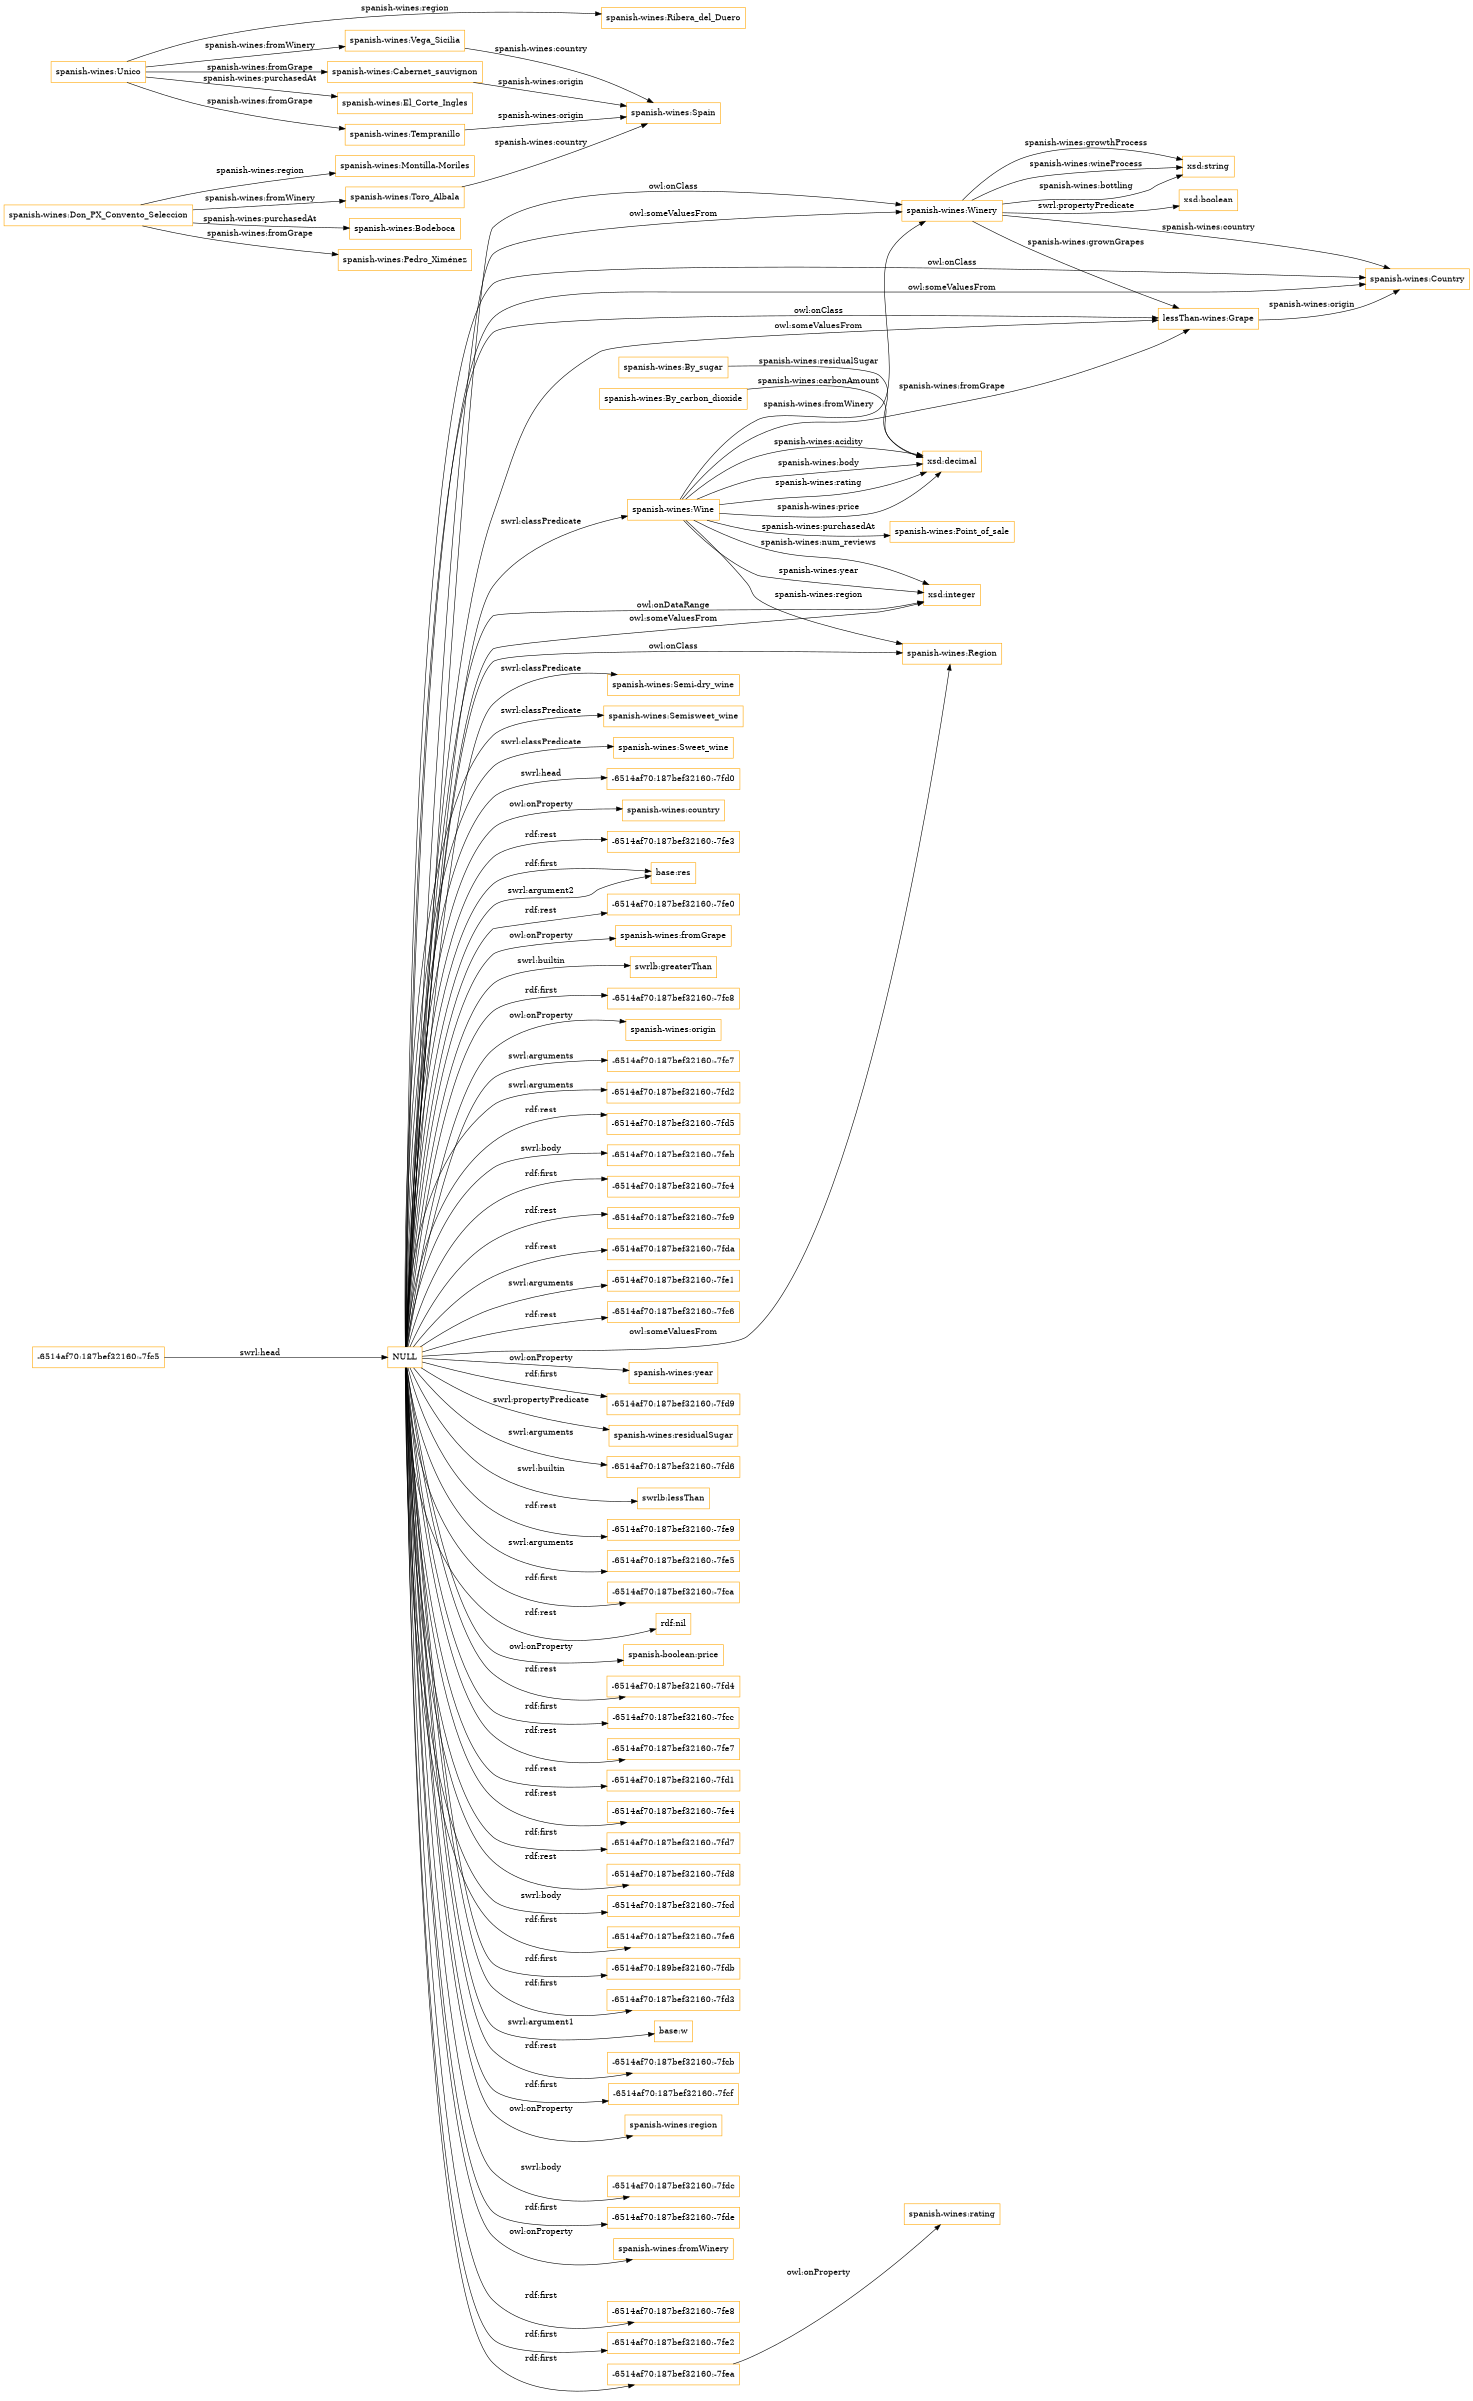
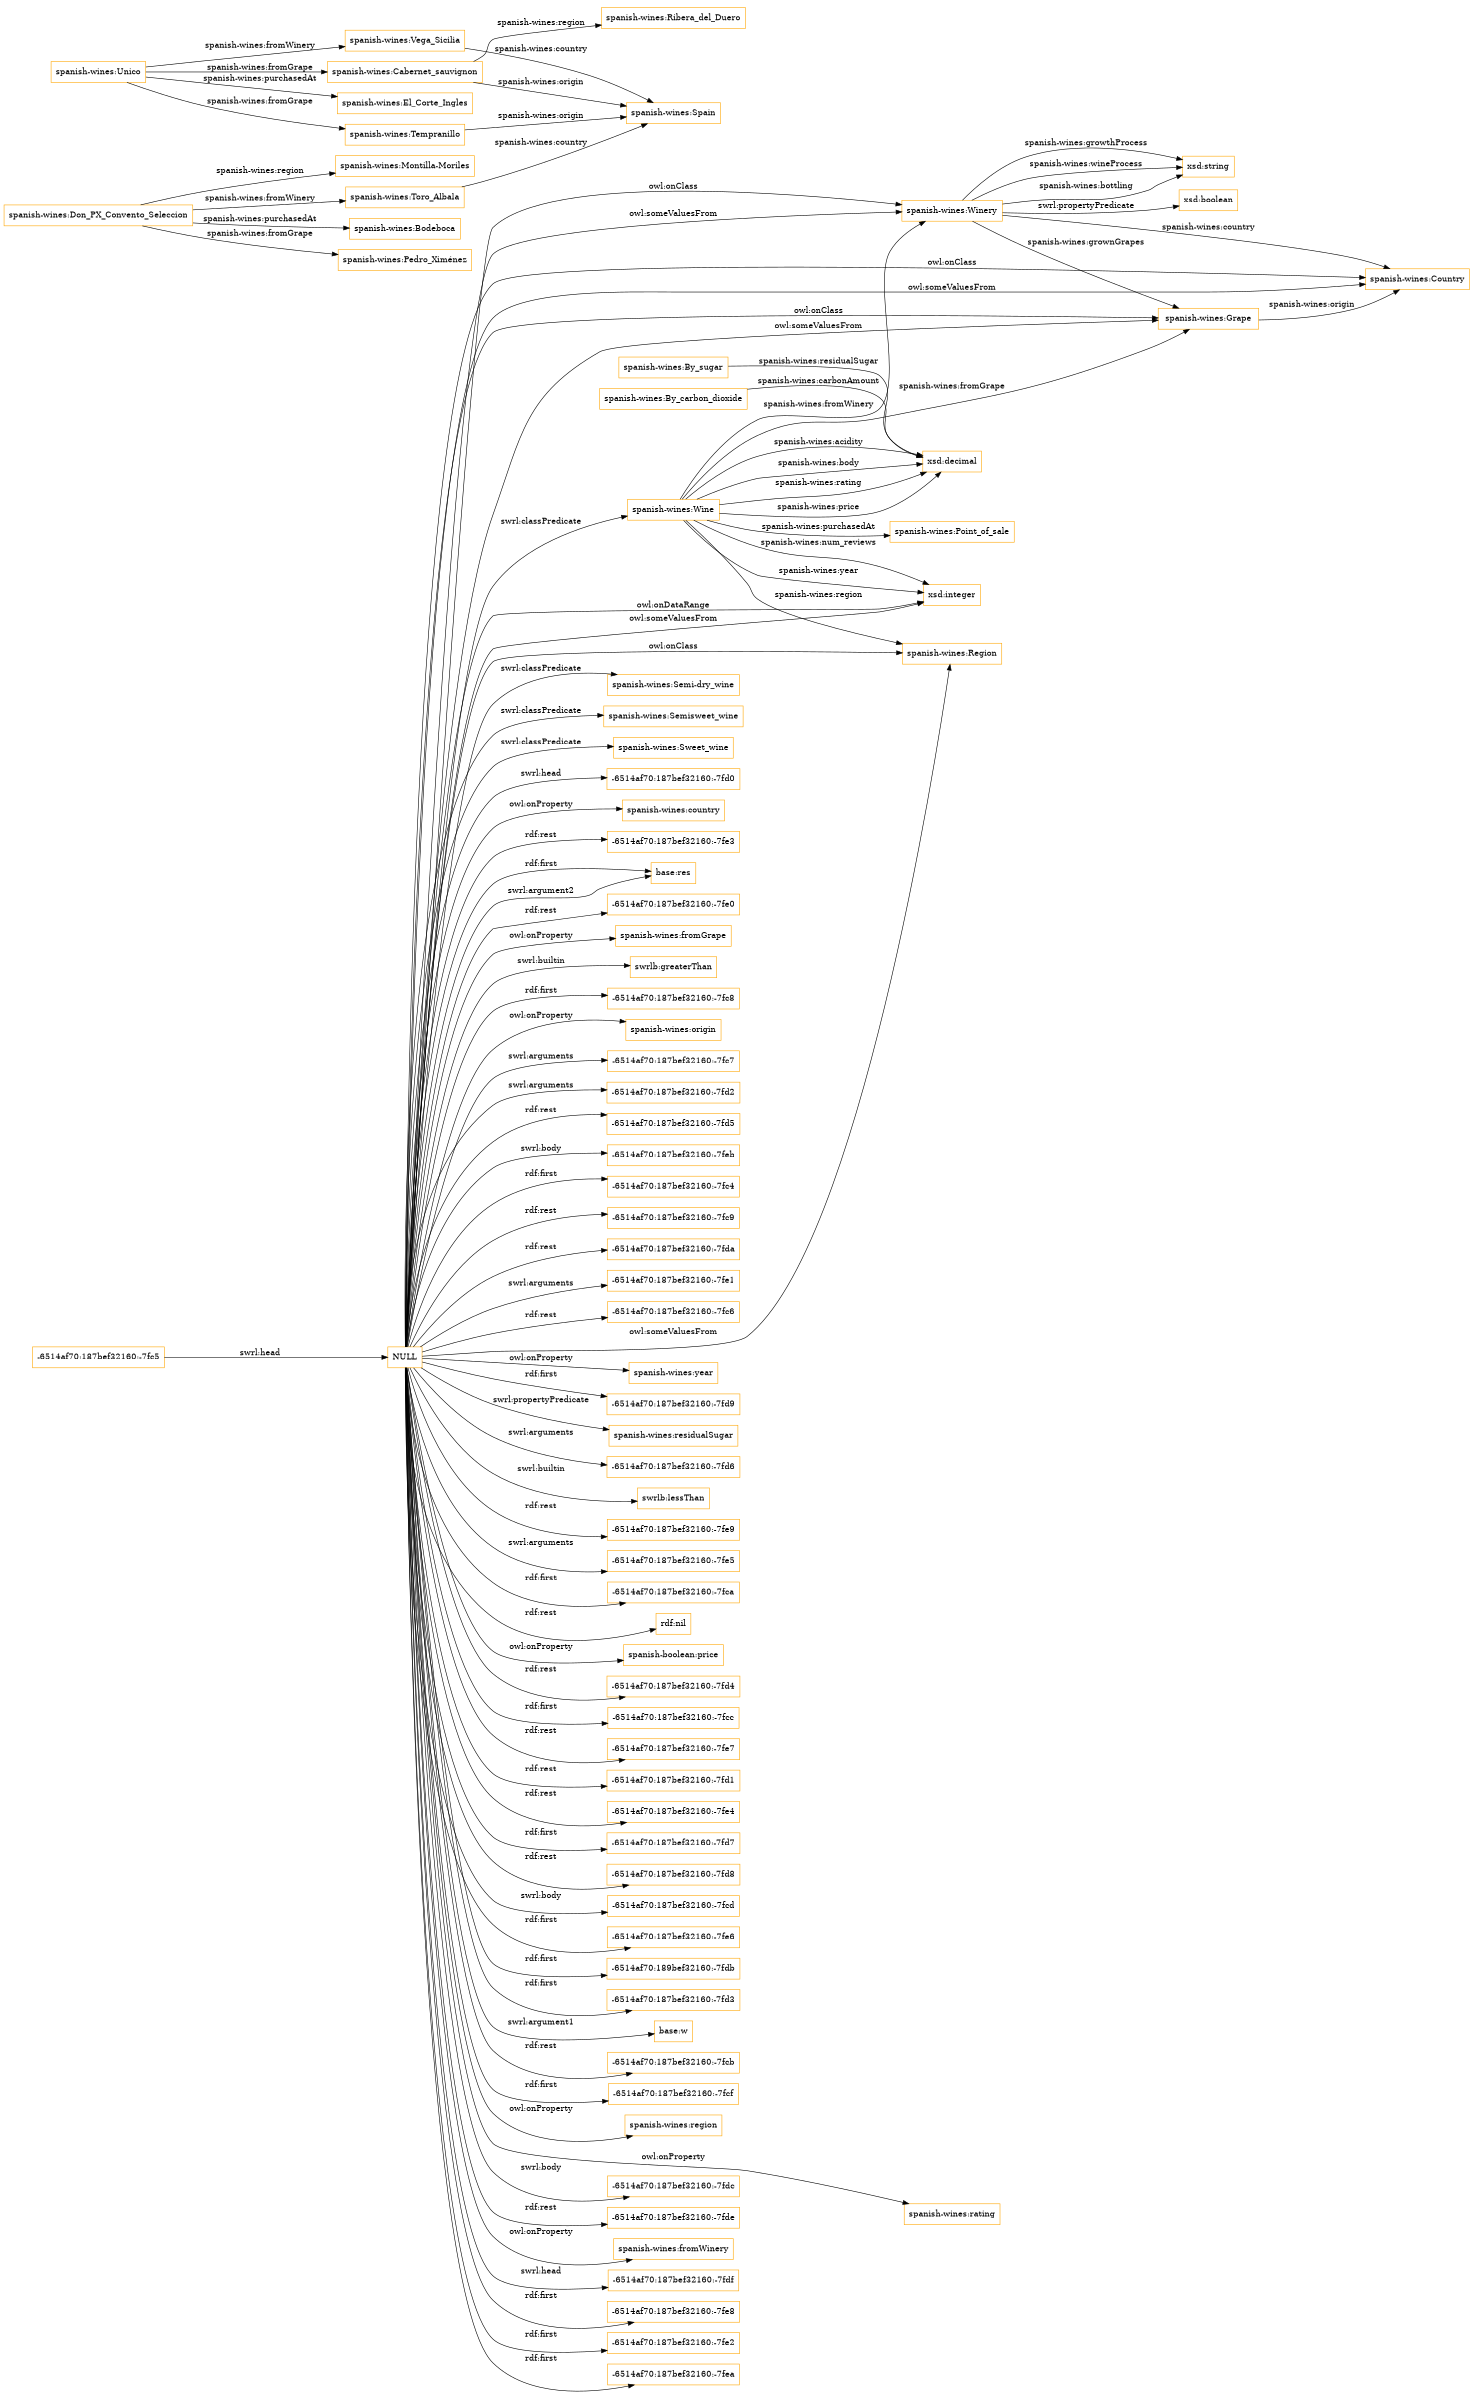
edge "spanish-wines:Unico" -> "spanish-wines:Ribera_del_Duero": now "spanish-wines:Cabernet_sauvignon" -> "spanish-wines:Ribera_del_Duero"
node "lessThan-wines:Grape": label "lessThan-wines:Grape" -> "spanish-wines:Grape"
edge "NULL" -> "-6514af70:187bef32160:-7fde": label "rdf:first" -> "rdf:rest"
node "-6514af70:187bef32160:-7fdf": added
edge "-6514af70:187bef32160:-7fea" -> "spanish-wines:rating": now "NULL" -> "spanish-wines:rating"
